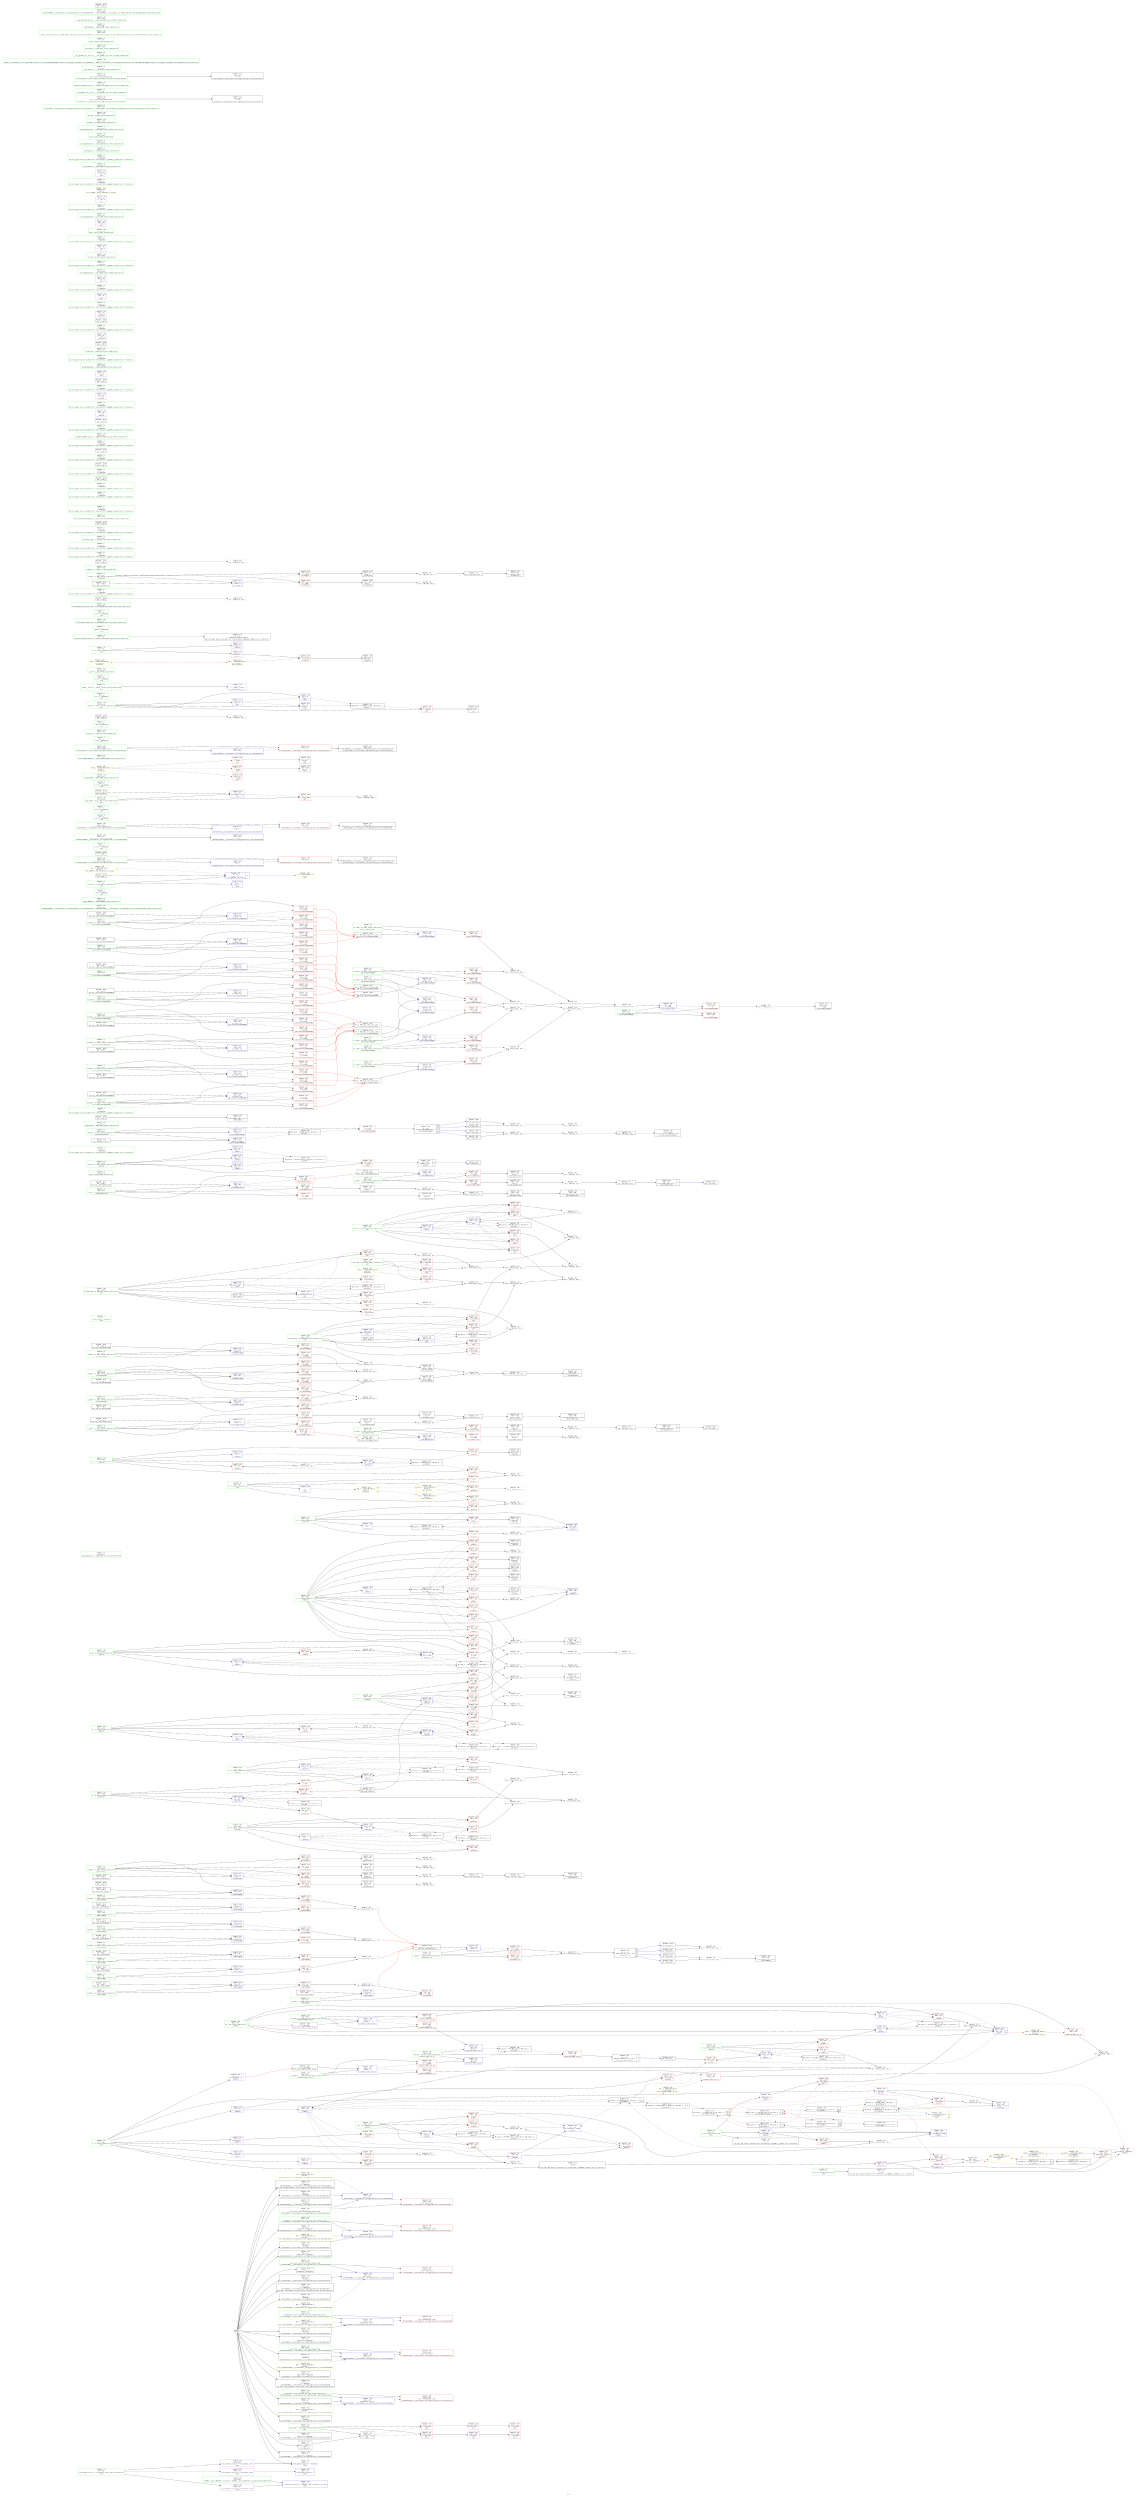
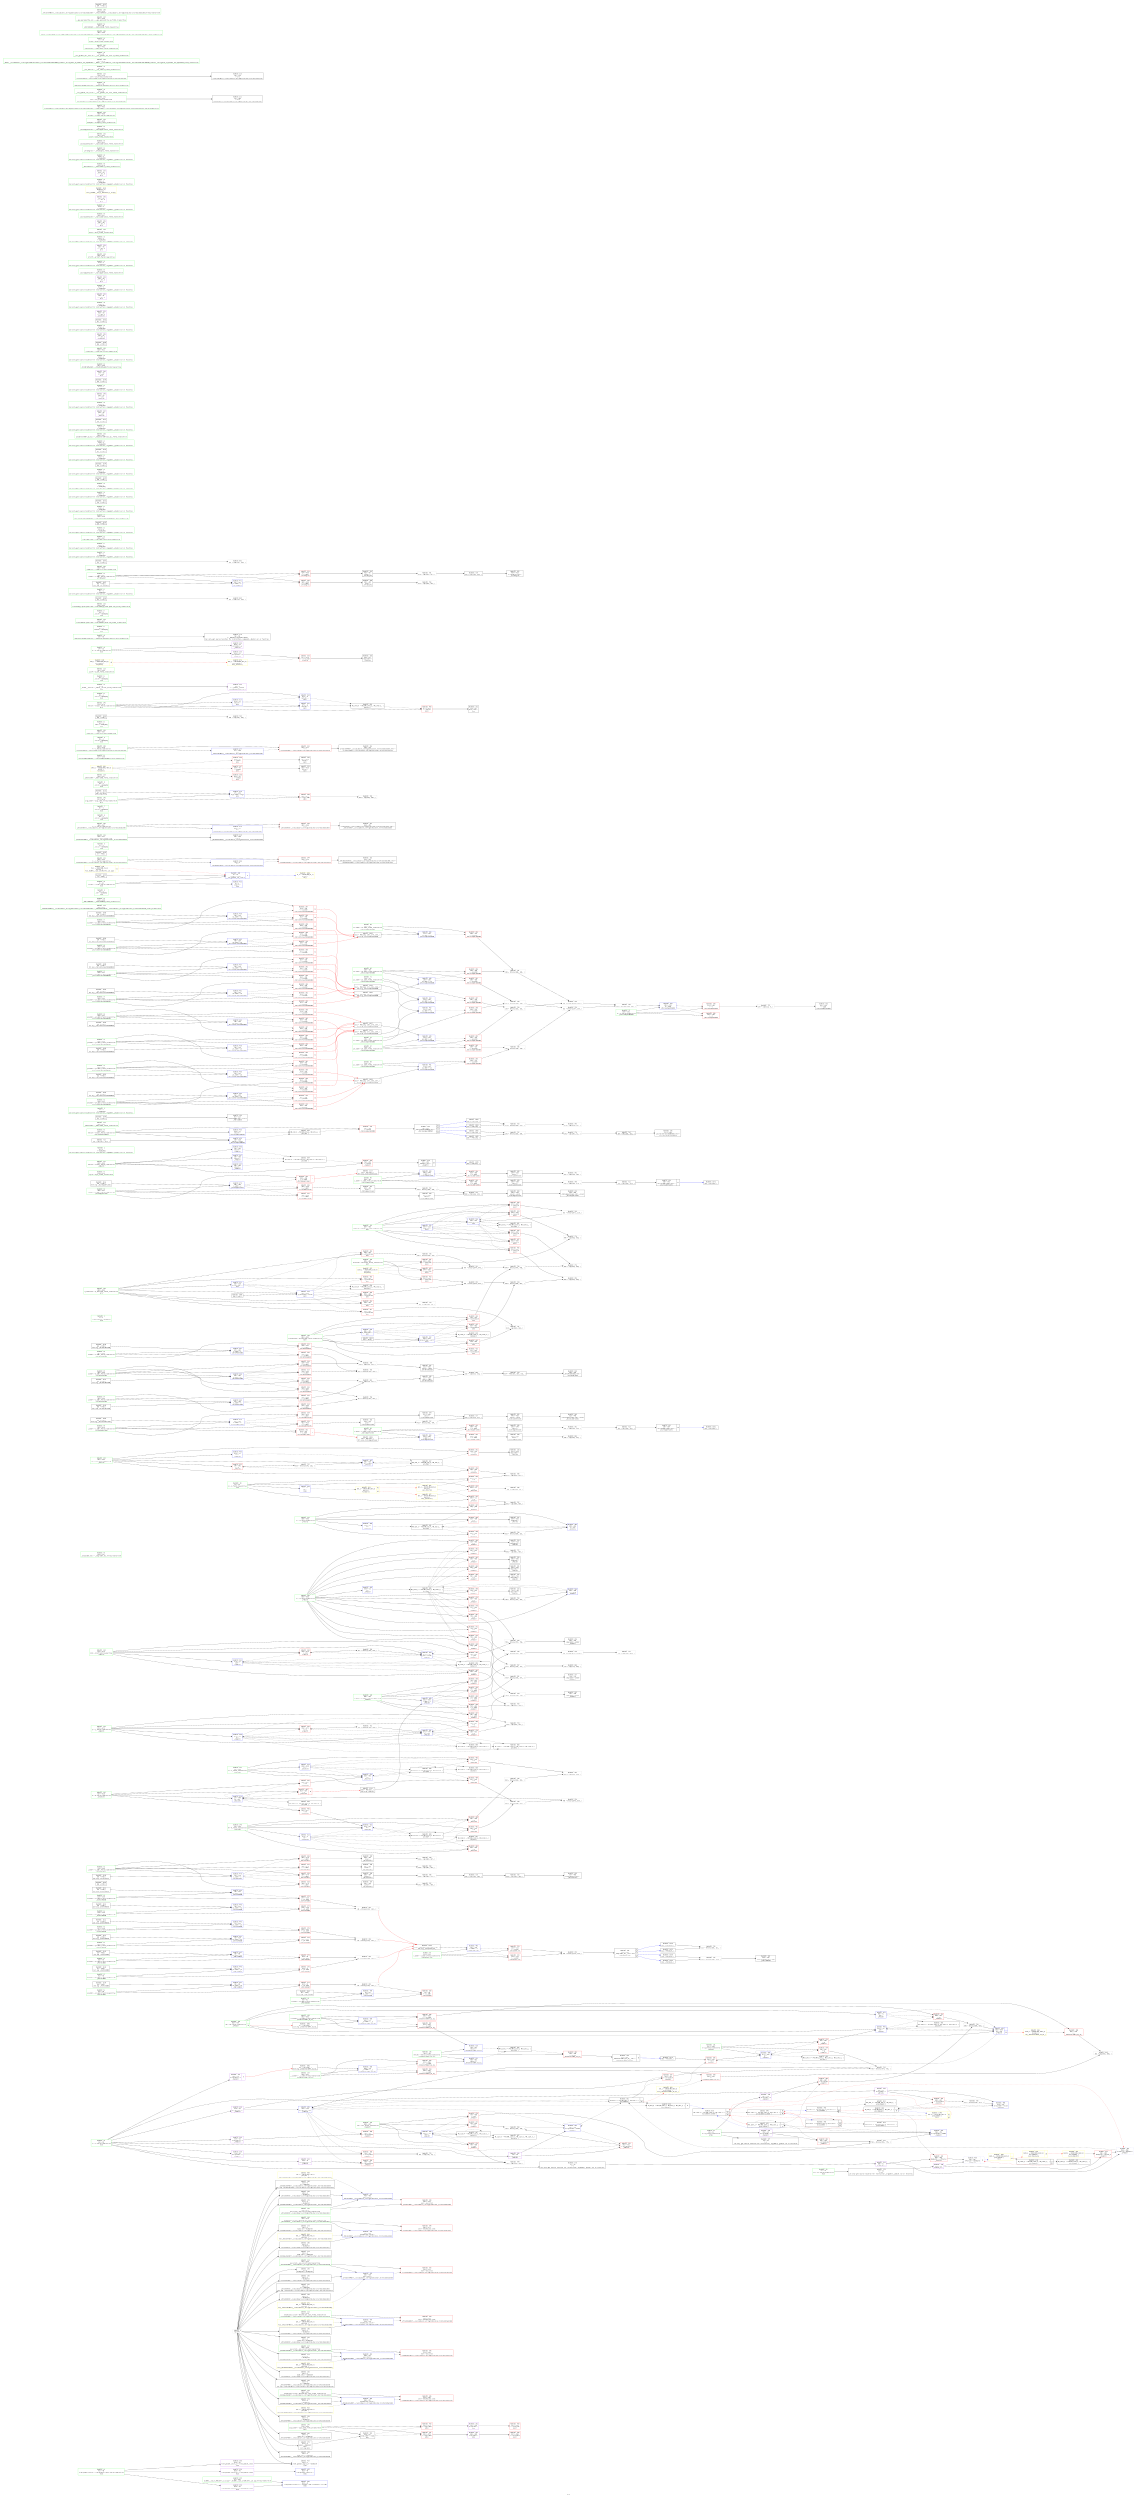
node "NodeID: 1071": added
